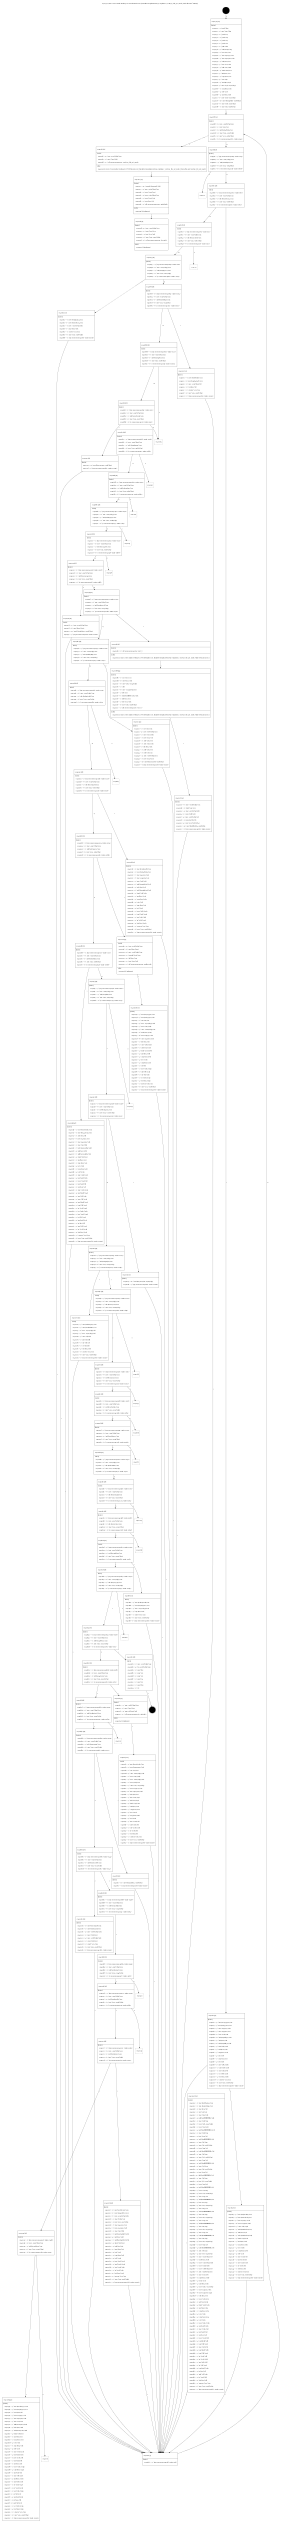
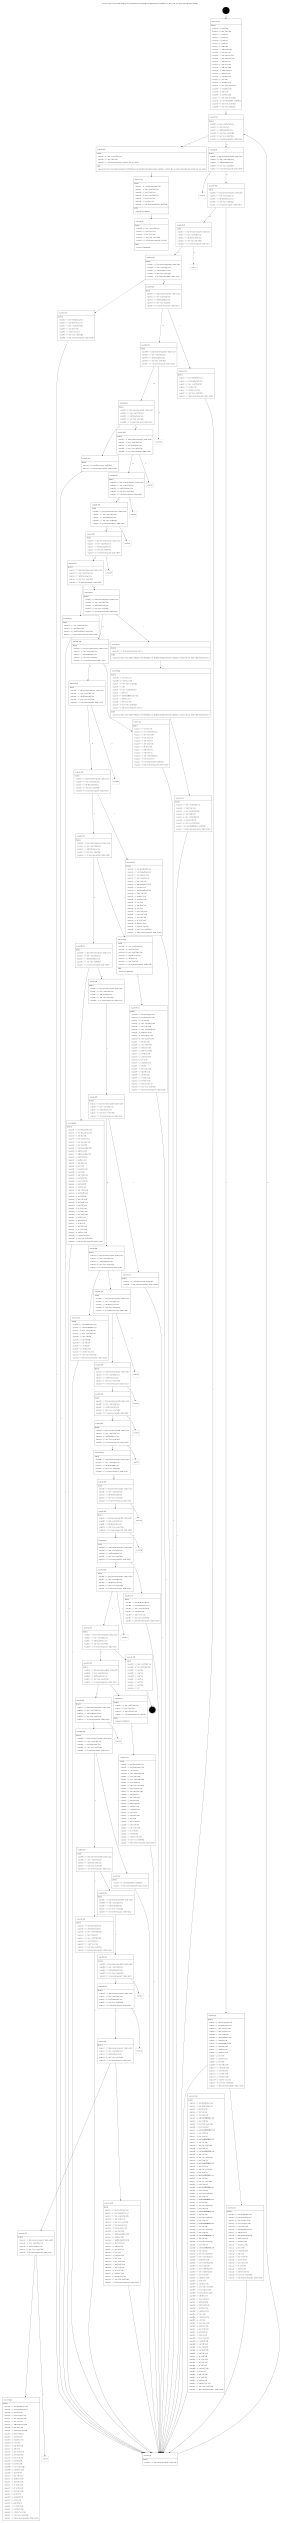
edge "0x4018a7 [28]" -> "0x4027d4": now "0x4018a7 [28]" -> "0x4018c3 [28]"
node "0x4023e4": removed
